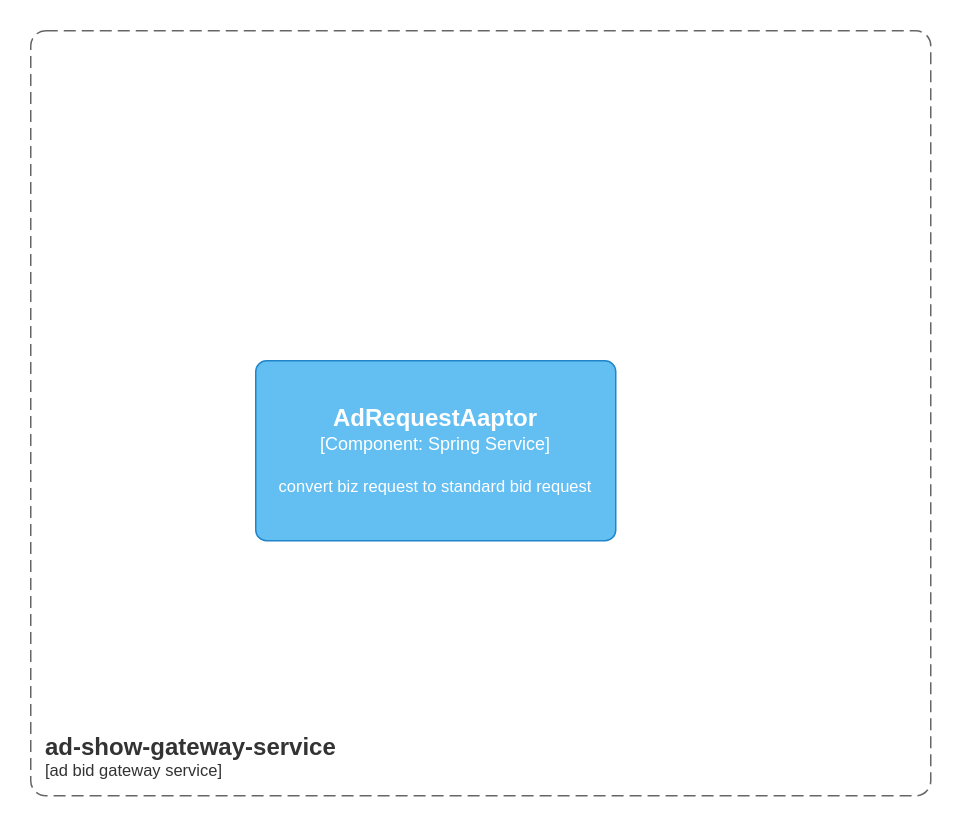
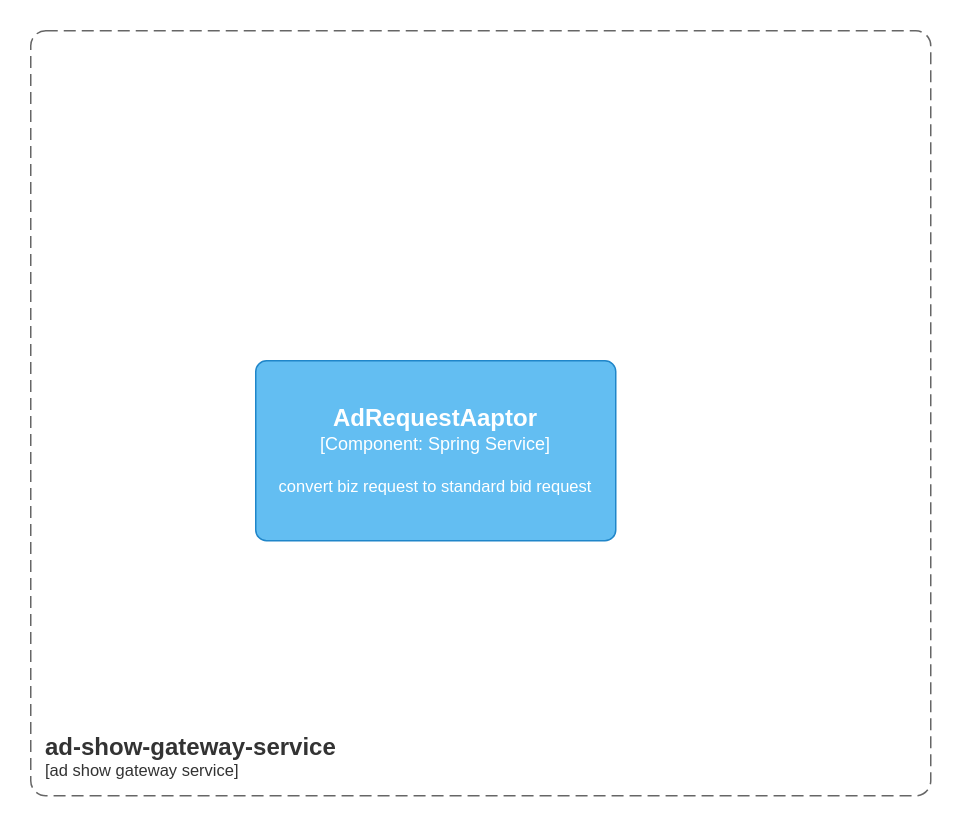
node "ad-show-gateway-service [ad bid gateway service]": label "ad-show-gateway-service [ad bid gateway service]" -> "ad-show-gateway-service [ad show gateway service]"
